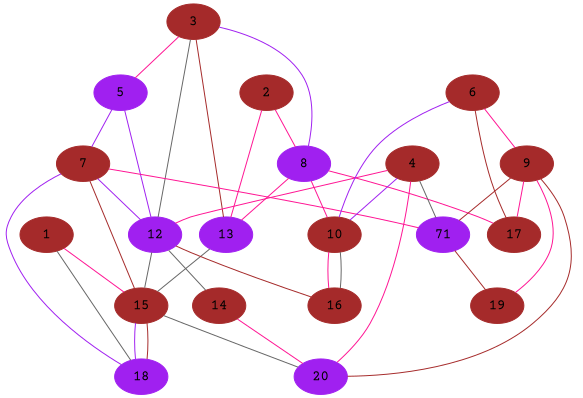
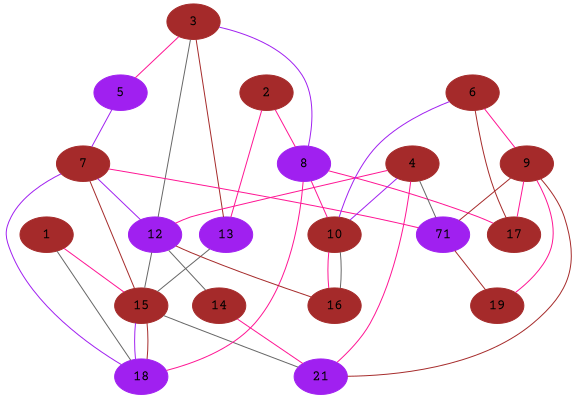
edge "5" -- "12": removed
edge "8" -- "13": now "8" -- "18"
node "20": label "20" -> "21"
